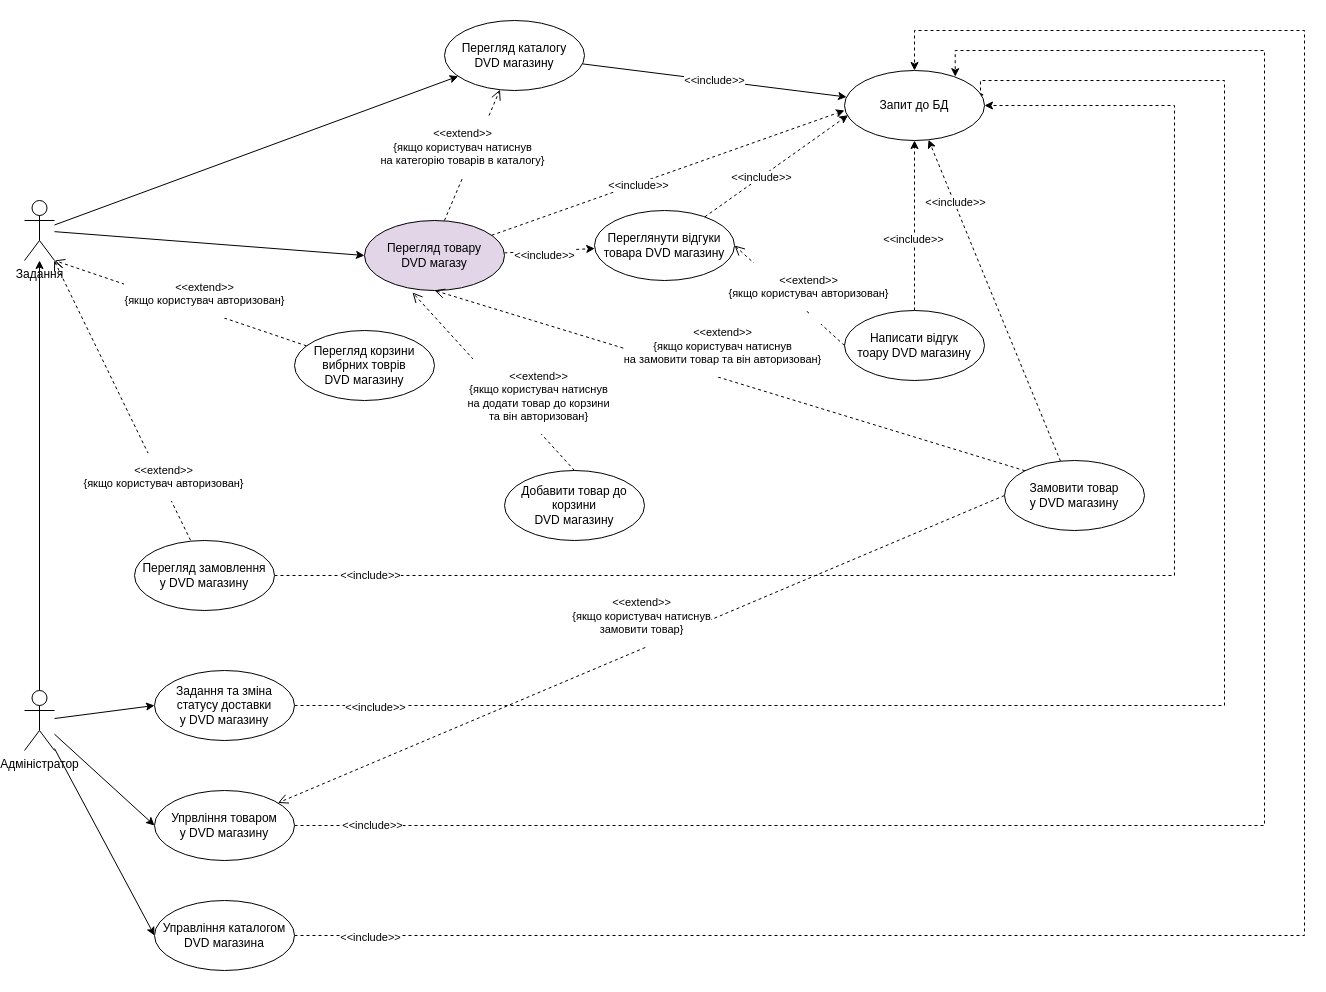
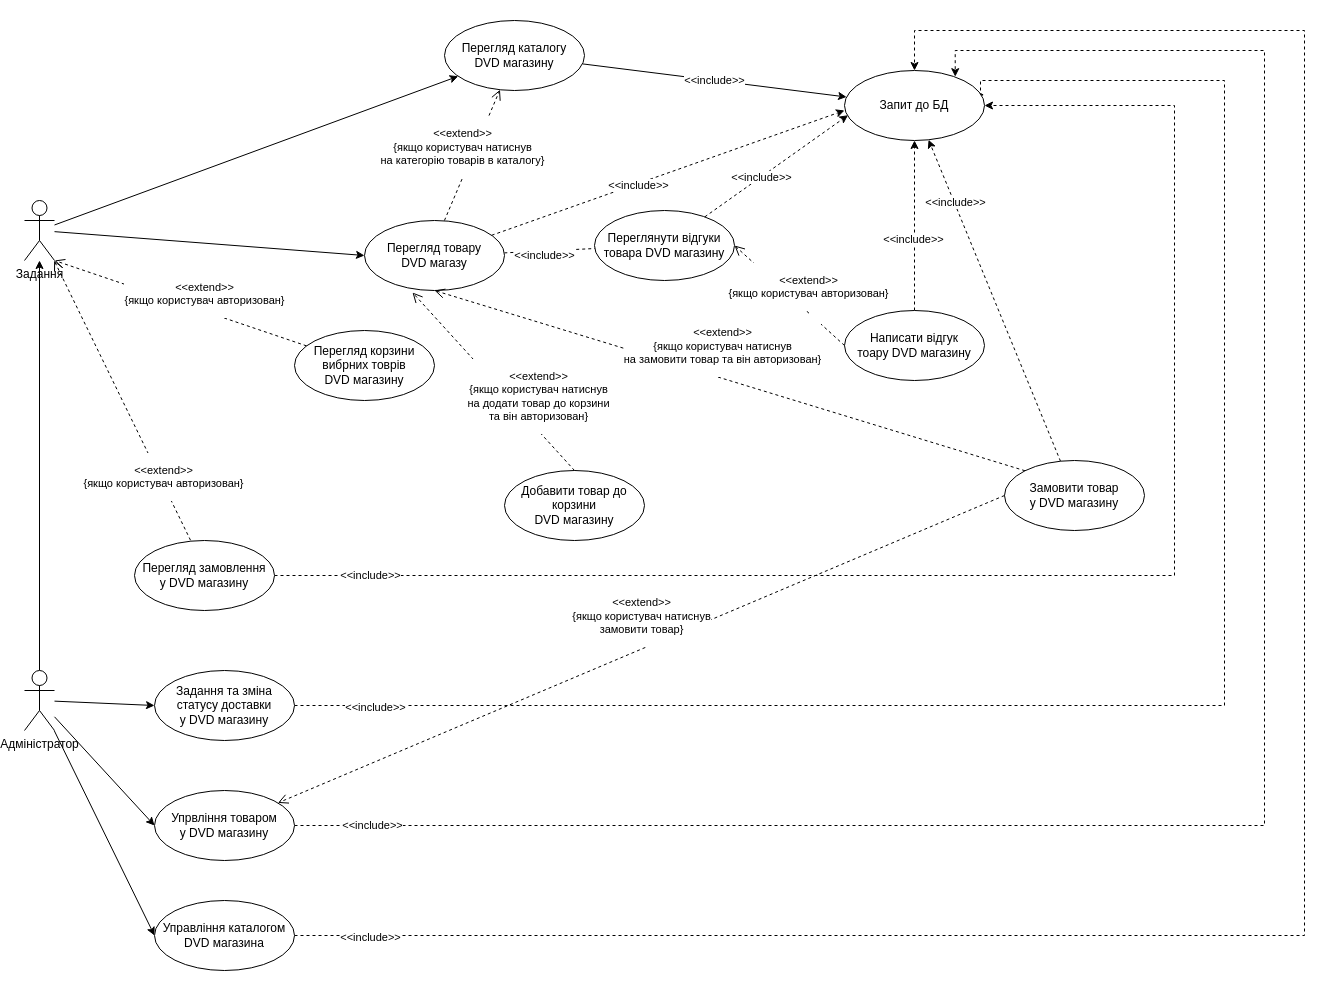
edge "Перегляд товару DVD магазу" -> "Переглянути відгуки товара DVD магазину": arrowhead classic -> none
node "Перегляд товару DVD магазу": fillcolor #e1d5e7 -> #ffffff
node "Адміністратор": moved (40, 721) -> (40, 701)
